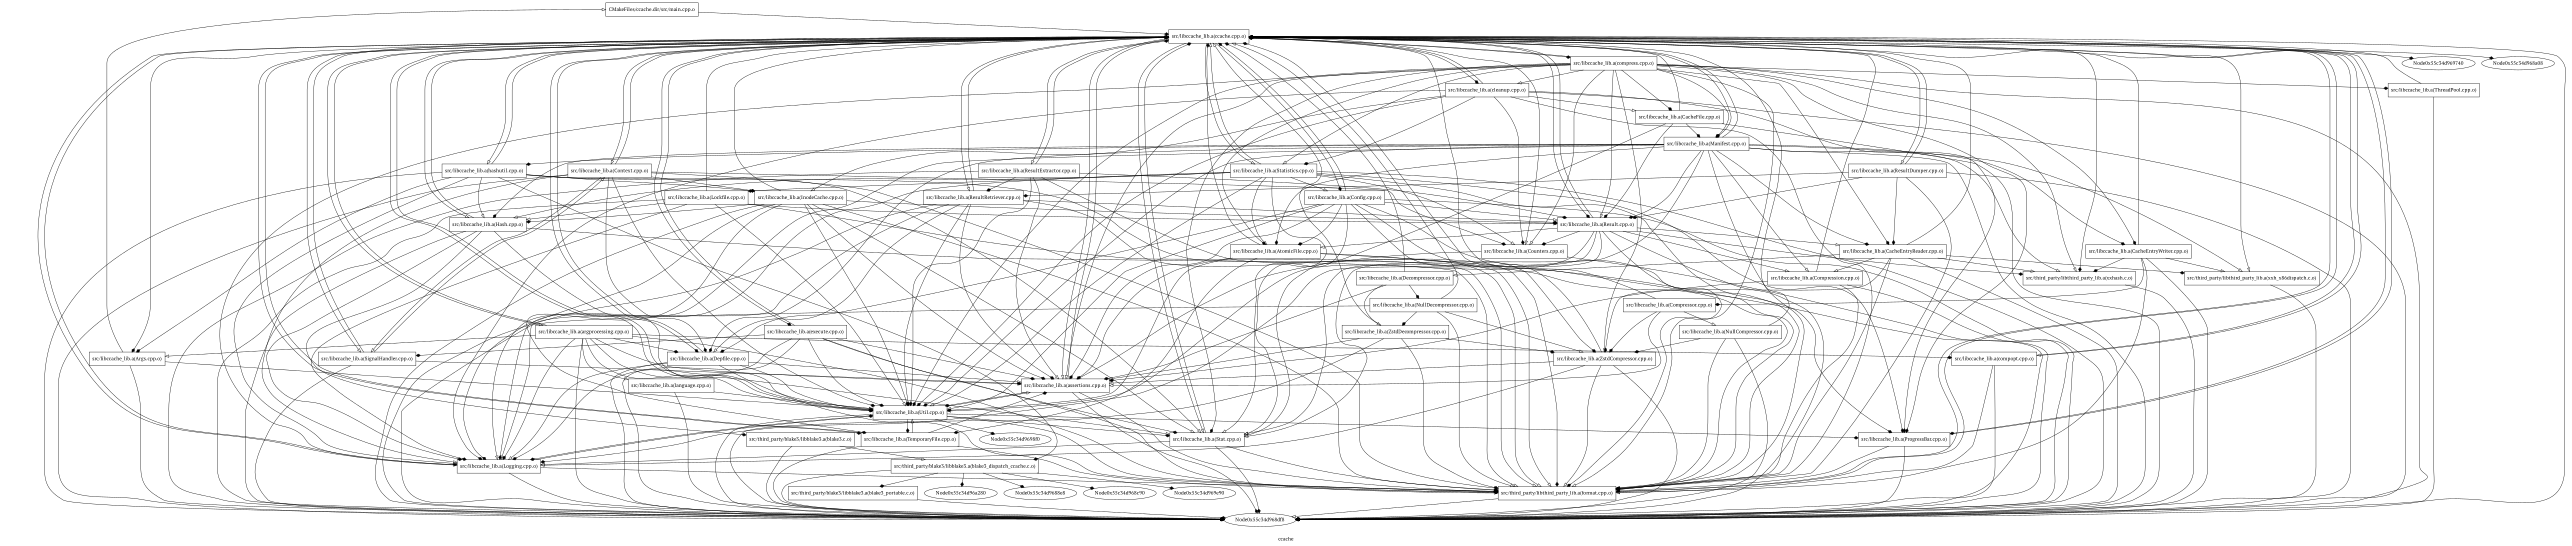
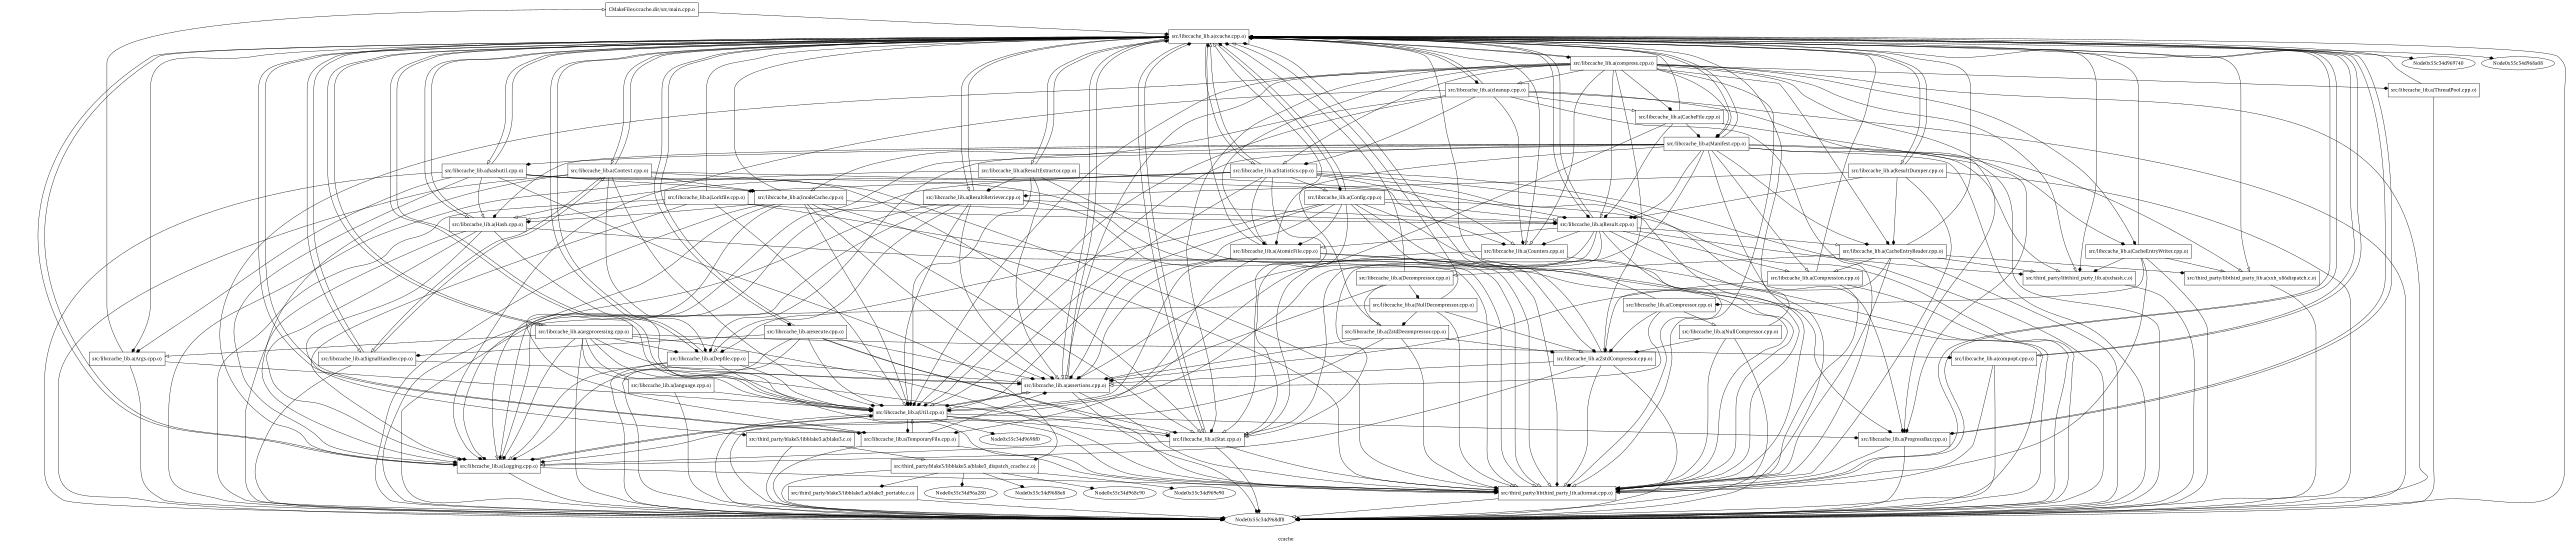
edge "src/libccache_lib.a(Context.cpp.o)" -> "src/libccache_lib.a(Logging.cpp.o)": arrowhead onormal -> diamond
